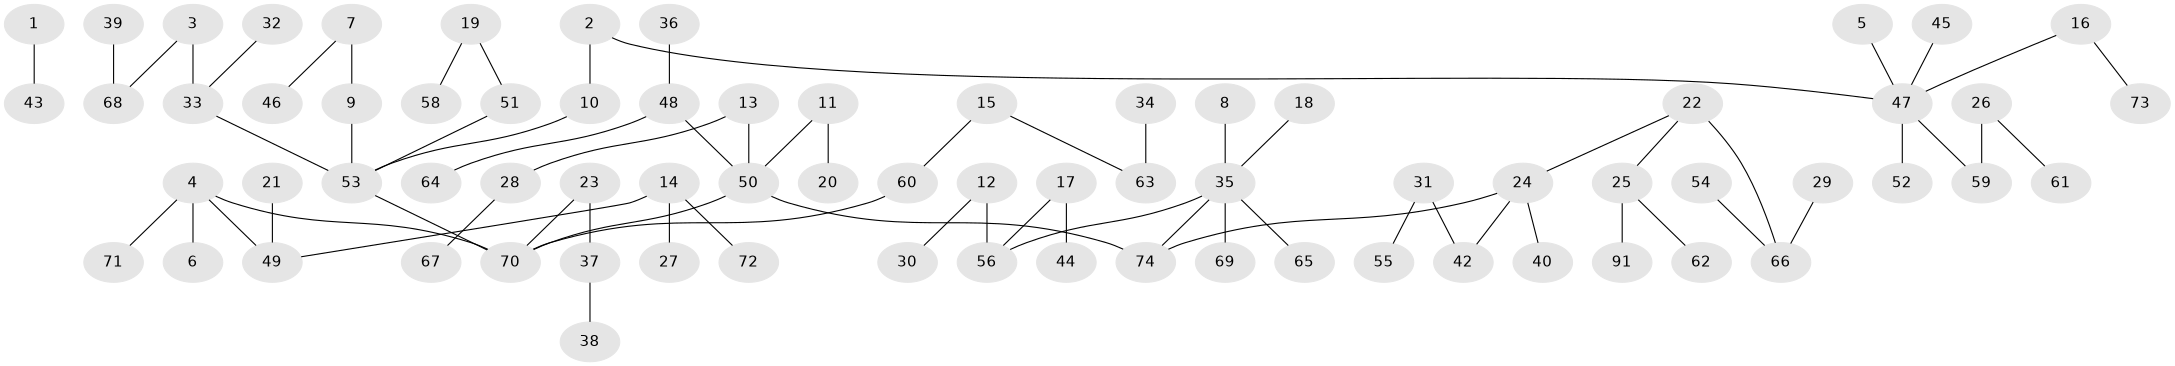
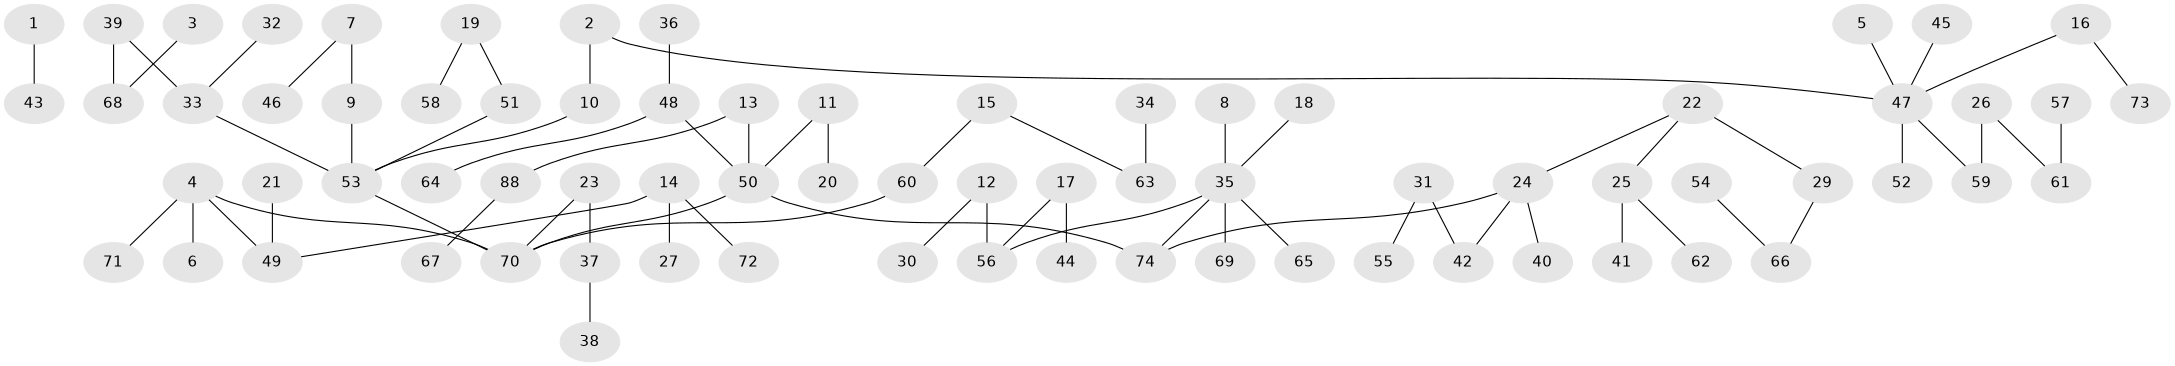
edge "3" -- "33": now "39" -- "33"
node "57": added
edge "22" -- "66": now "22" -- "29"
node "28": label "28" -> "88"
node "91": label "91" -> "41"
